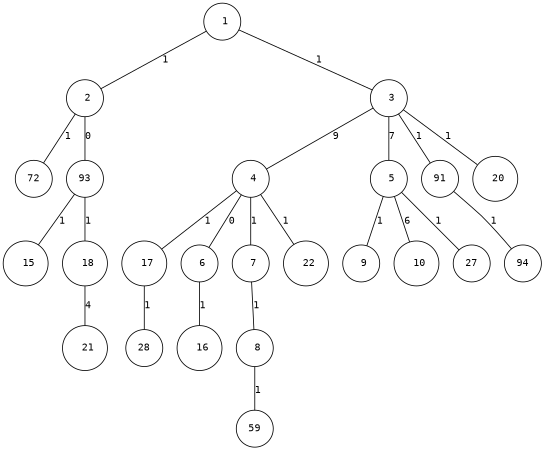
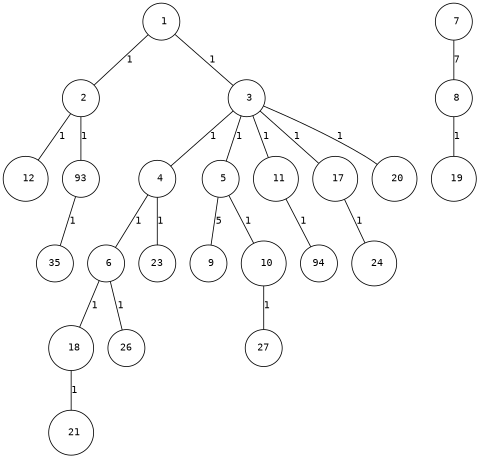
edge "2" -- "93": label "0" -> "1"
edge "3" -- "4": label "9" -> "1"
edge "3" -- "5": label "7" -> "1"
node "72": label "72" -> "12"
node "91": label "91" -> "11"
edge "93" -- "18": now "6" -- "18"
edge "4" -- "17": now "3" -- "17"
edge "4" -- "6": label "0" -> "1"
edge "4" -- "7": removed, label "1"
edge "5" -- "9": label "1" -> "5"
edge "5" -- "10": label "6" -> "1"
edge "5" -- "27": now "10" -- "27"
node "15": label "15" -> "35"
node "22": label "22" -> "23"
edge "18" -- "21": label "4" -> "1"
edge "7" -- "8": label "1" -> "7"
node "28": label "28" -> "24"
node "16": label "16" -> "26"
node "59": label "59" -> "19"
